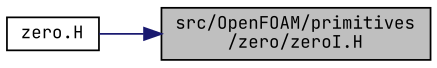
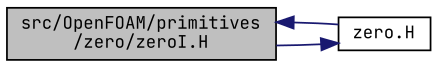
edge "src/OpenFOAM/primitives /zero/zeroI.H" -> "zero.H": added
